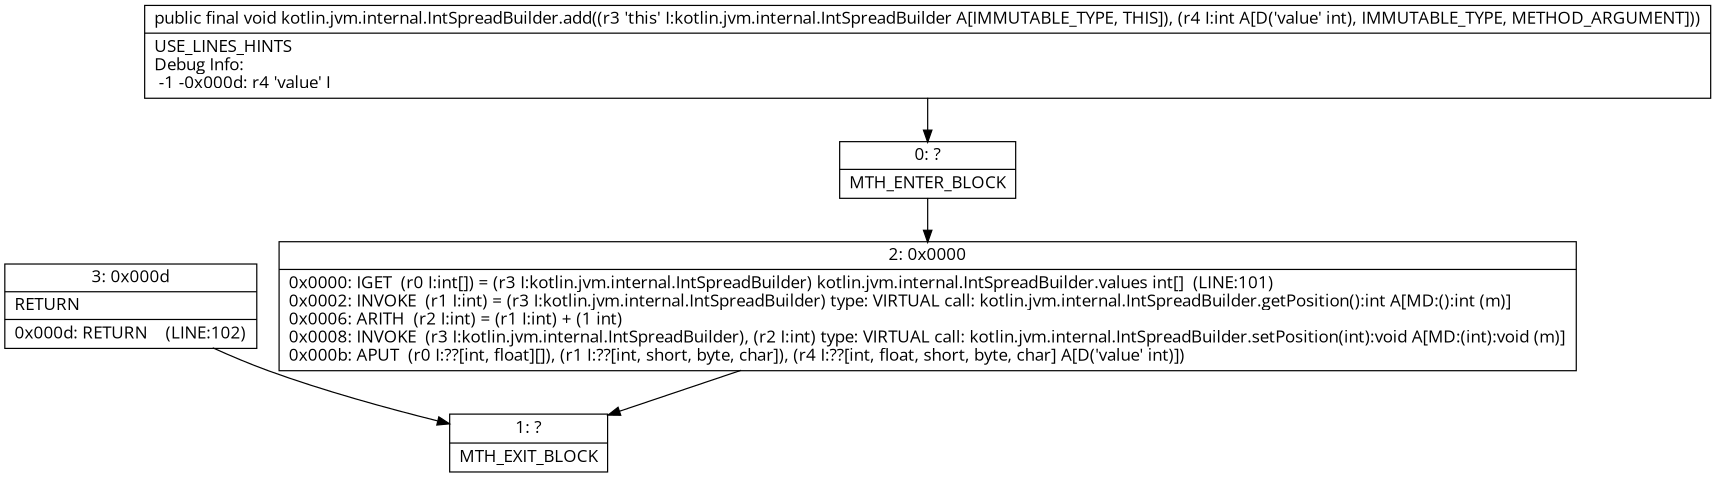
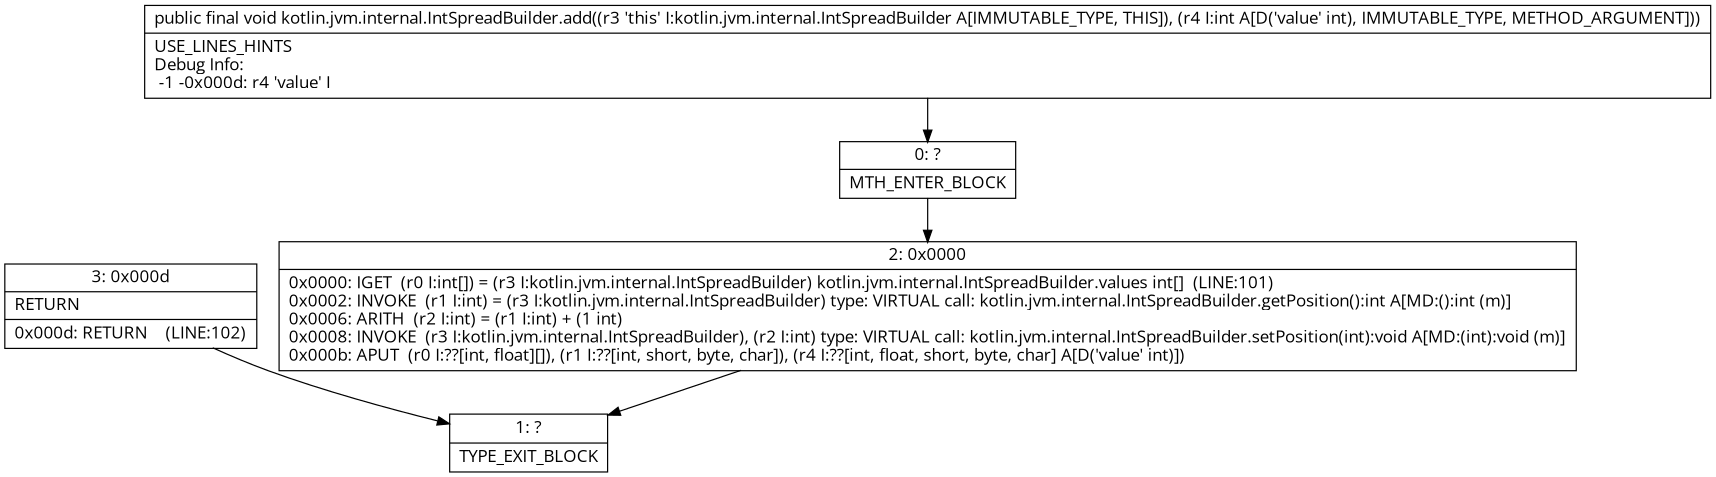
node "1: ?": text "MTH_EXIT_BLOCK" -> "TYPE_EXIT_BLOCK"
